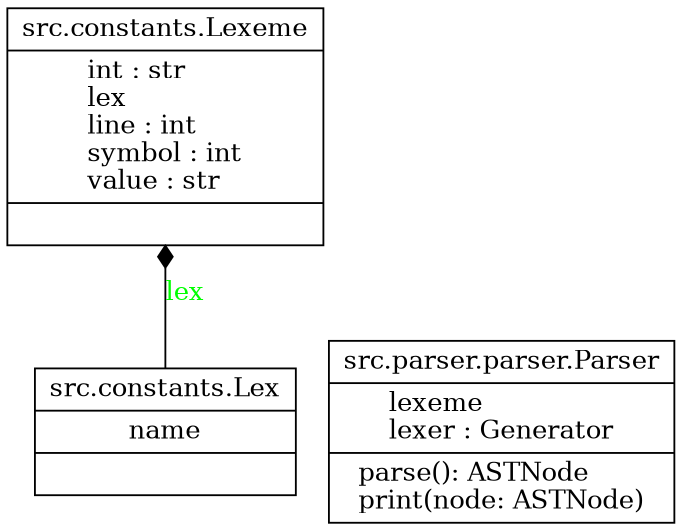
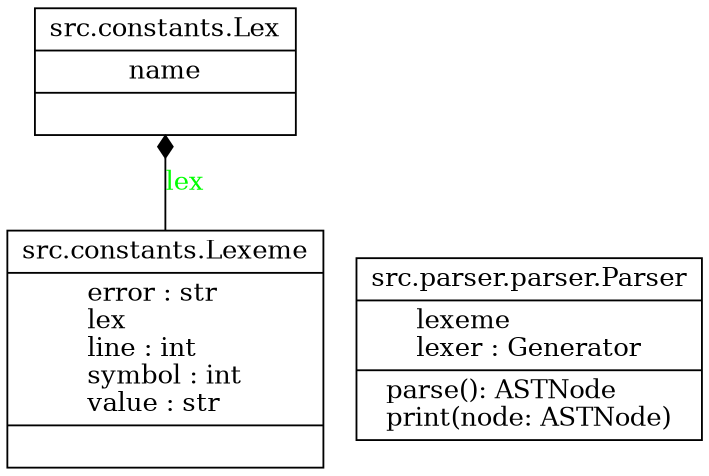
node "src.constants.Lexeme": text "int : str" -> "error : str"
edge "src.constants.Lex" -> "src.constants.Lexeme": reversed
